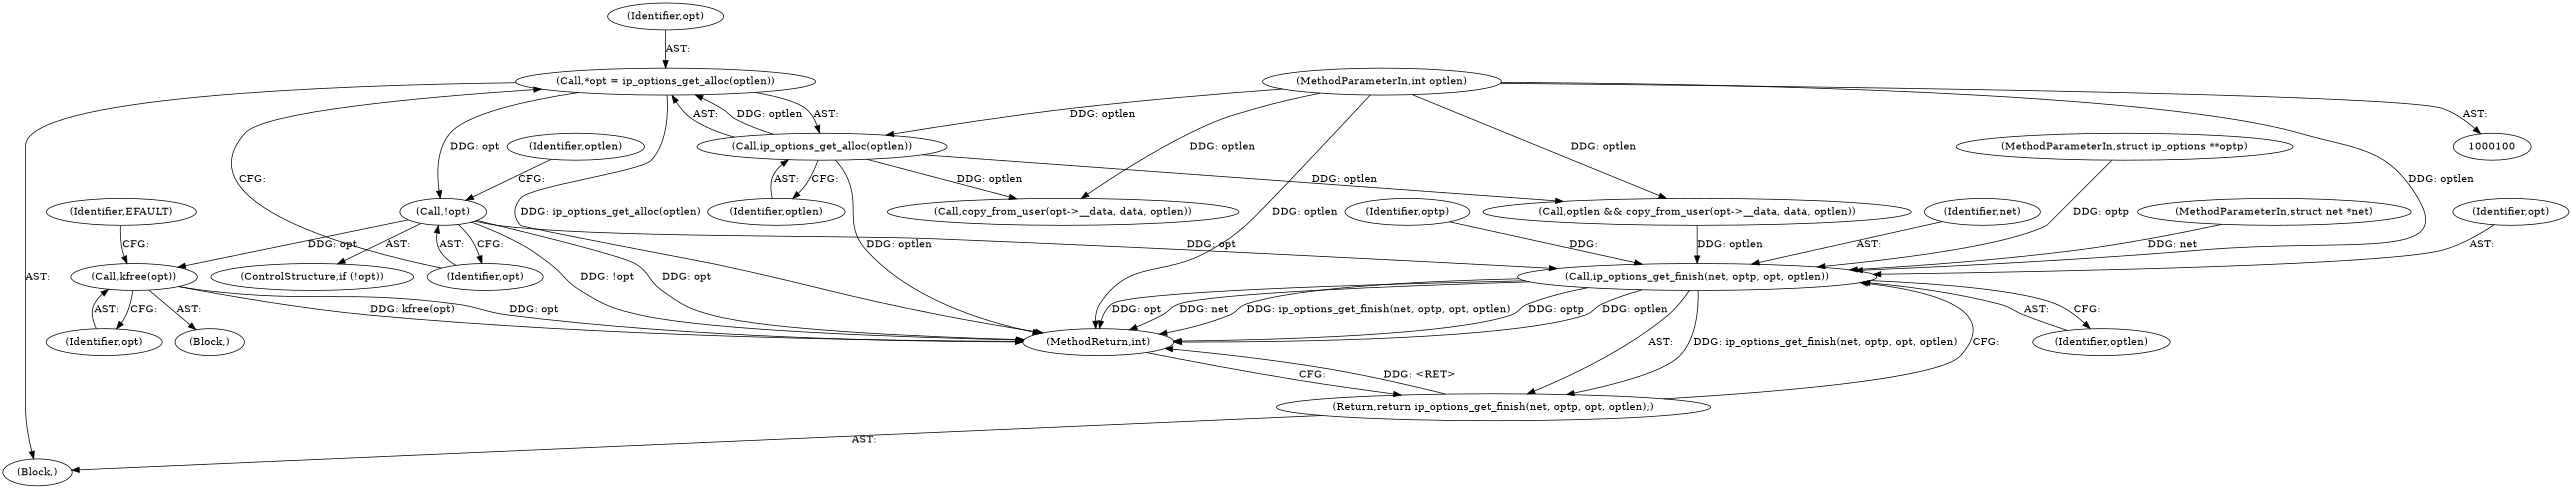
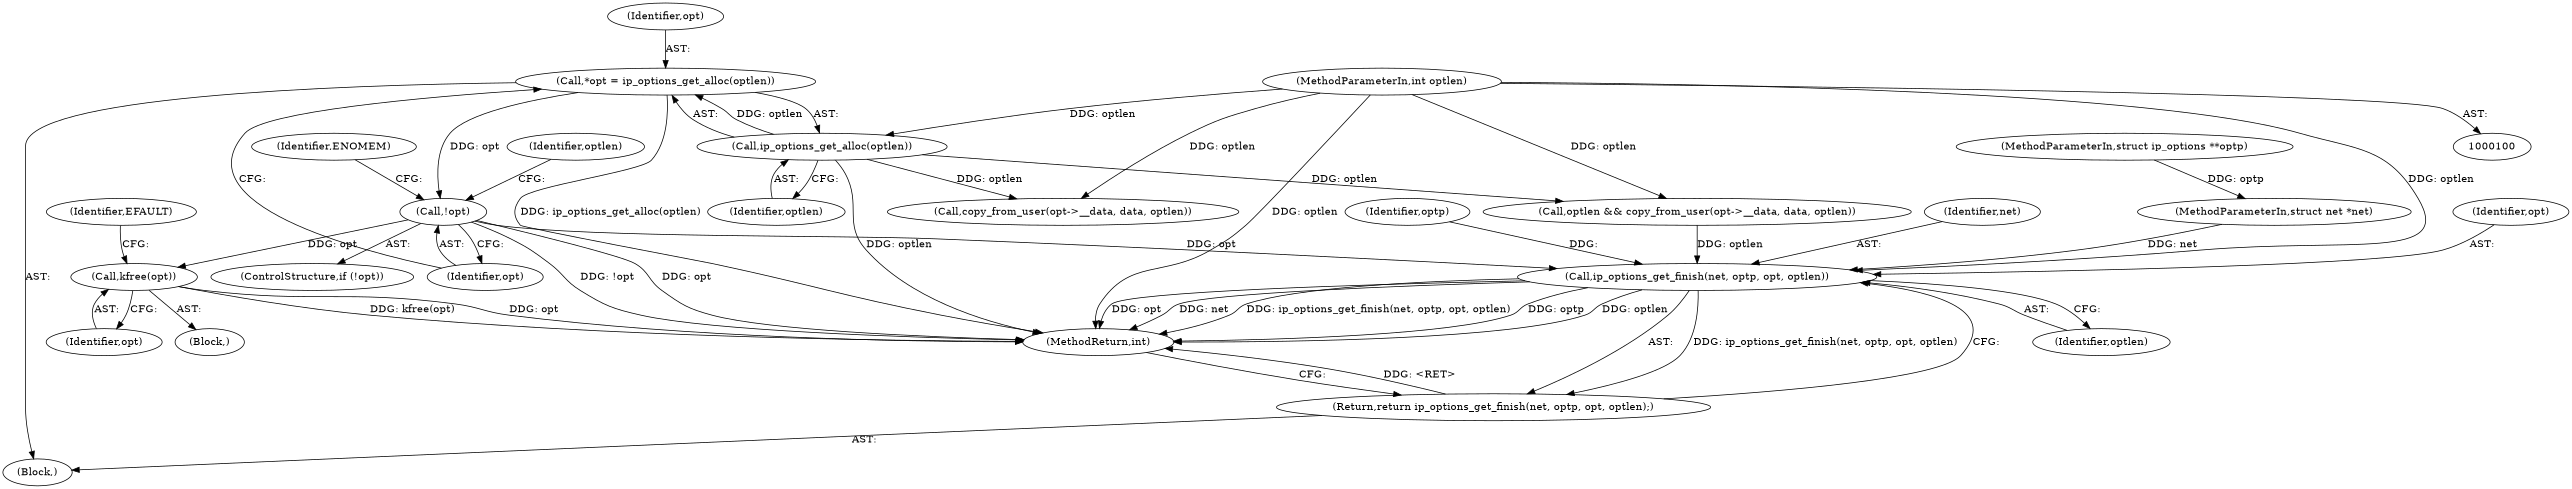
node "(Identifier,ENOMEM)": added
edge "(MethodParameterIn,struct ip_options **optp)" -> "(Call,ip_options_get_finish(net, optp, opt, optlen))": now "(MethodParameterIn,struct ip_options **optp)" -> "(MethodParameterIn,struct net *net)"
